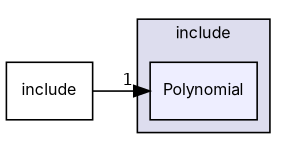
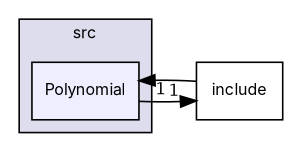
cluster "include": label "include" -> "src"
edge "Polynomial" -> "include": added
